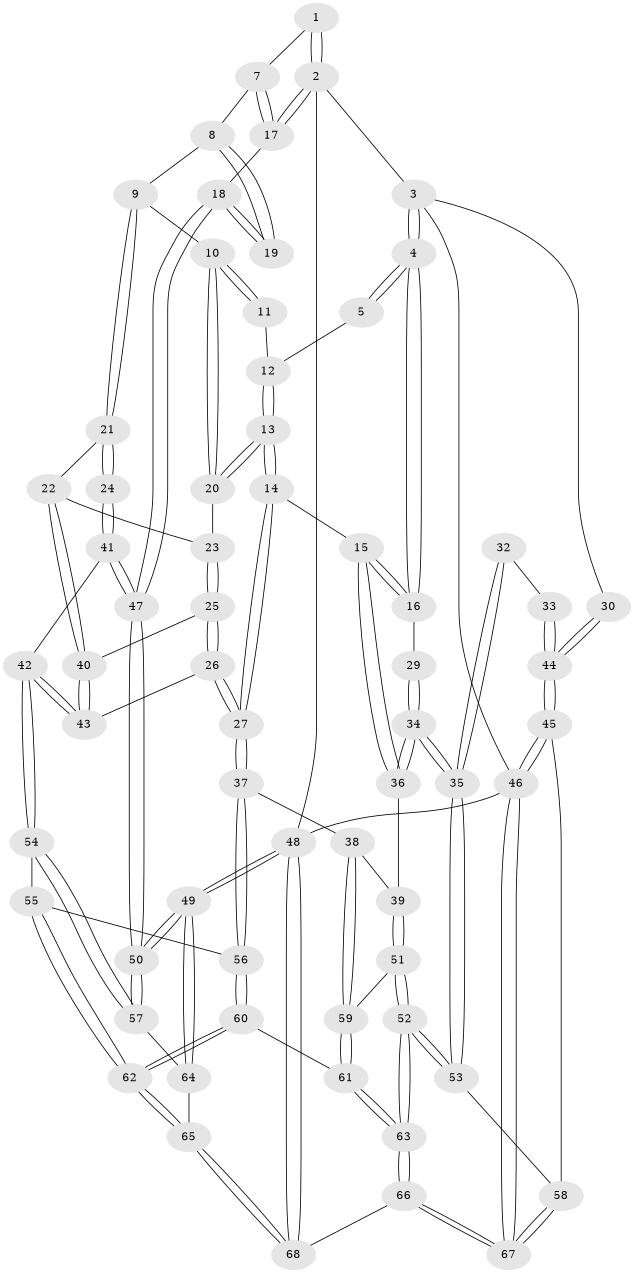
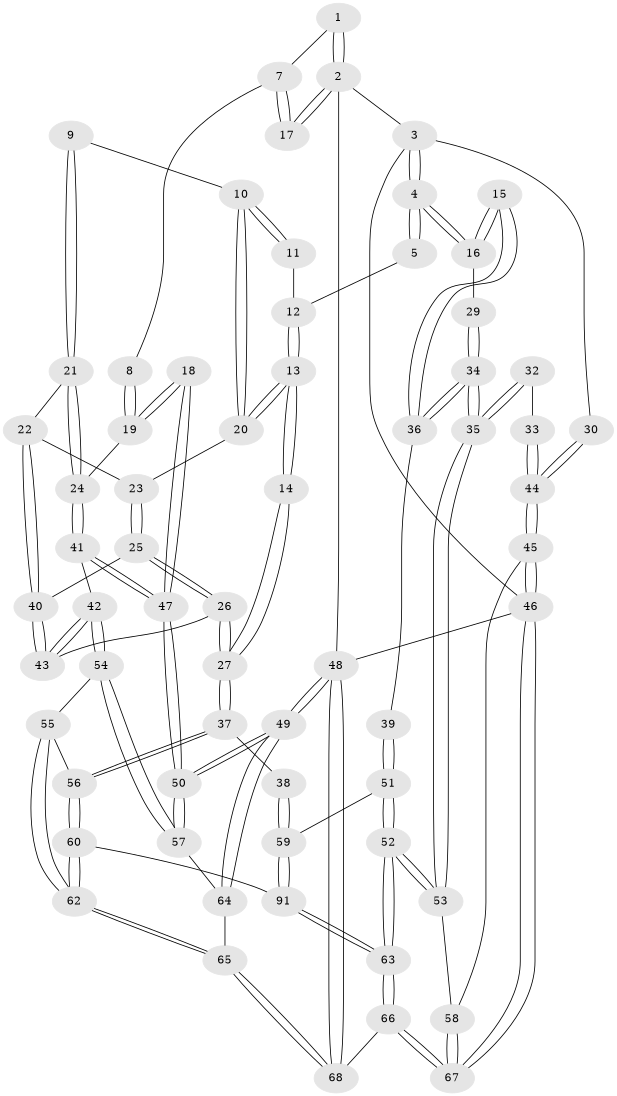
edge "8" -- "9": removed
edge "17" -- "18": removed
edge "19" -- "24": added
edge "14" -- "15": removed
edge "38" -- "39": removed
node "61": label "61" -> "91"
